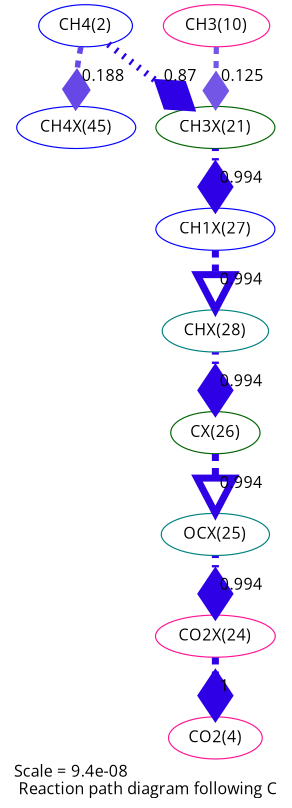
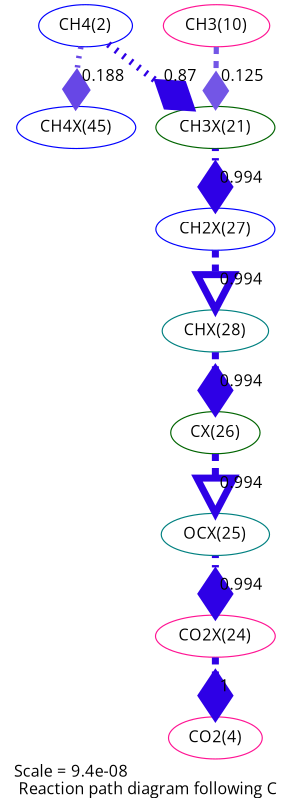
edge "CH4(2)" -> "CH4X(45)": style dashed -> dotted
node "CH1X(27)": label "CH1X(27)" -> "CH2X(27)"
edge "CHX(28)" -> "CX(26)": style dotted -> dashed
